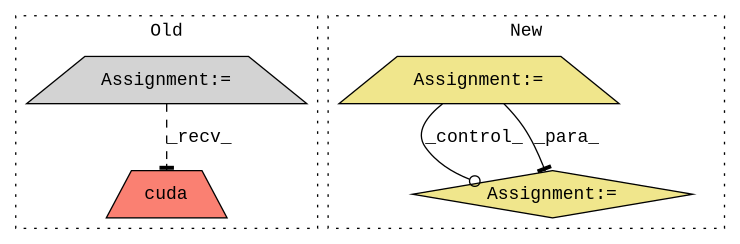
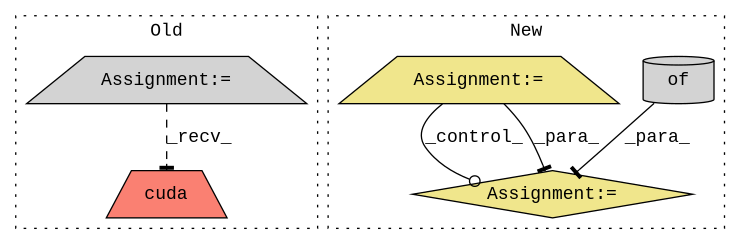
node "of": added
